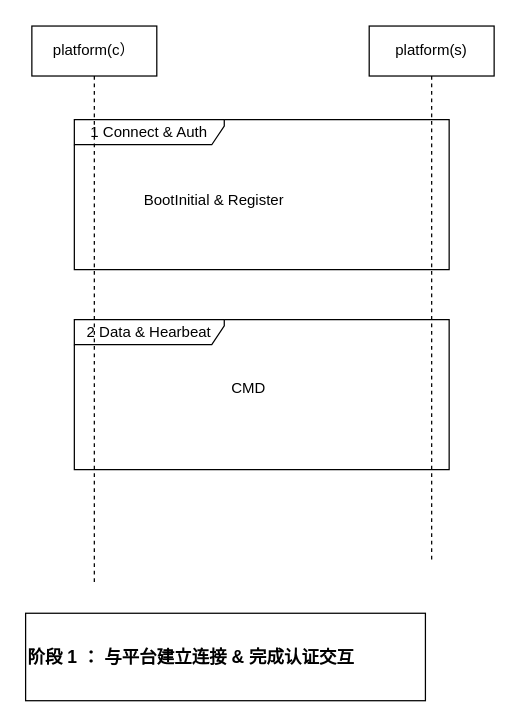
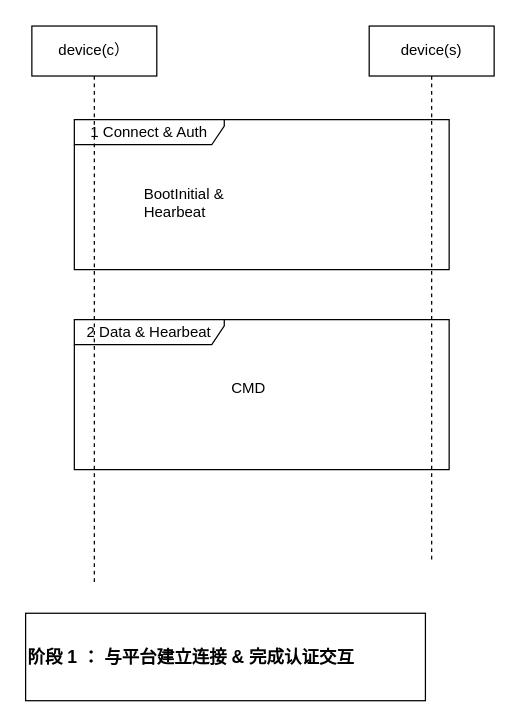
node "platform(c）": label "platform(c）" -> "device(c）"
node "platform(s)": label "platform(s)" -> "device(s)"
node "BootInitial & Register": label "BootInitial & Register" -> "BootInitial & Hearbeat"
